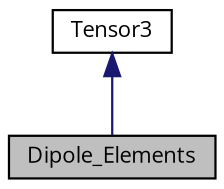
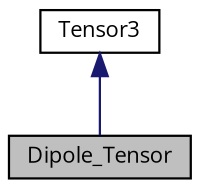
node "Dipole_Elements": label "Dipole_Elements" -> "Dipole_Tensor"
